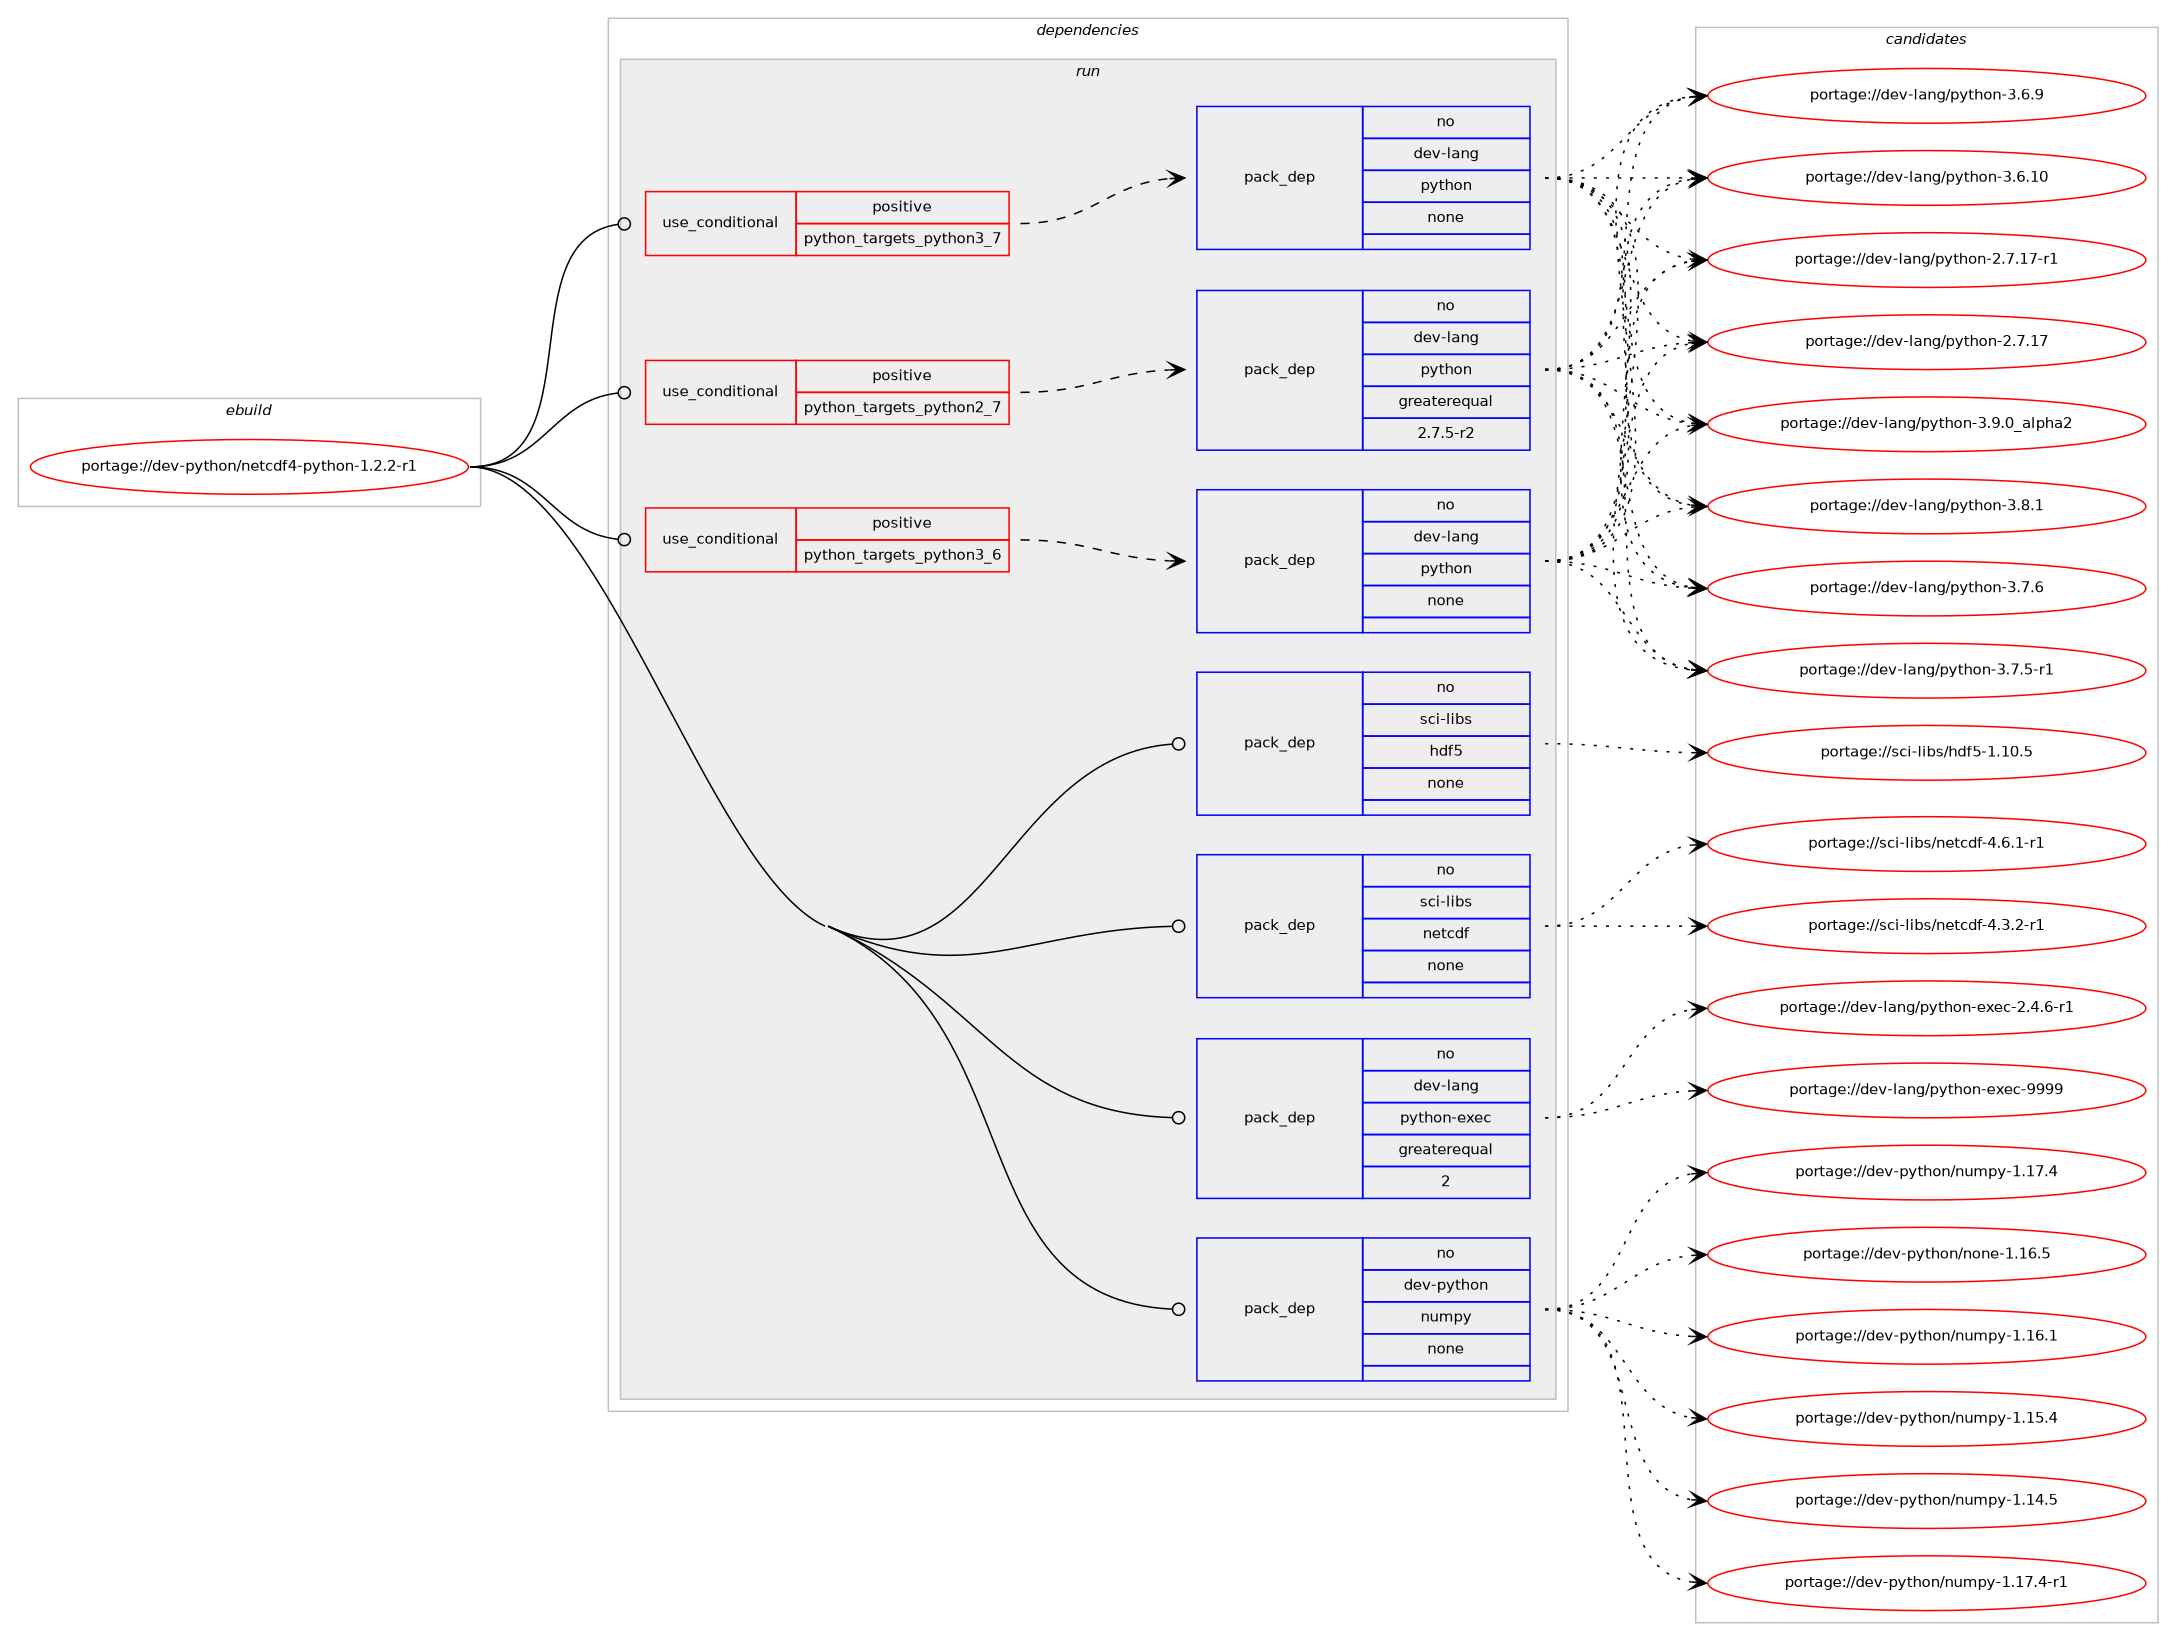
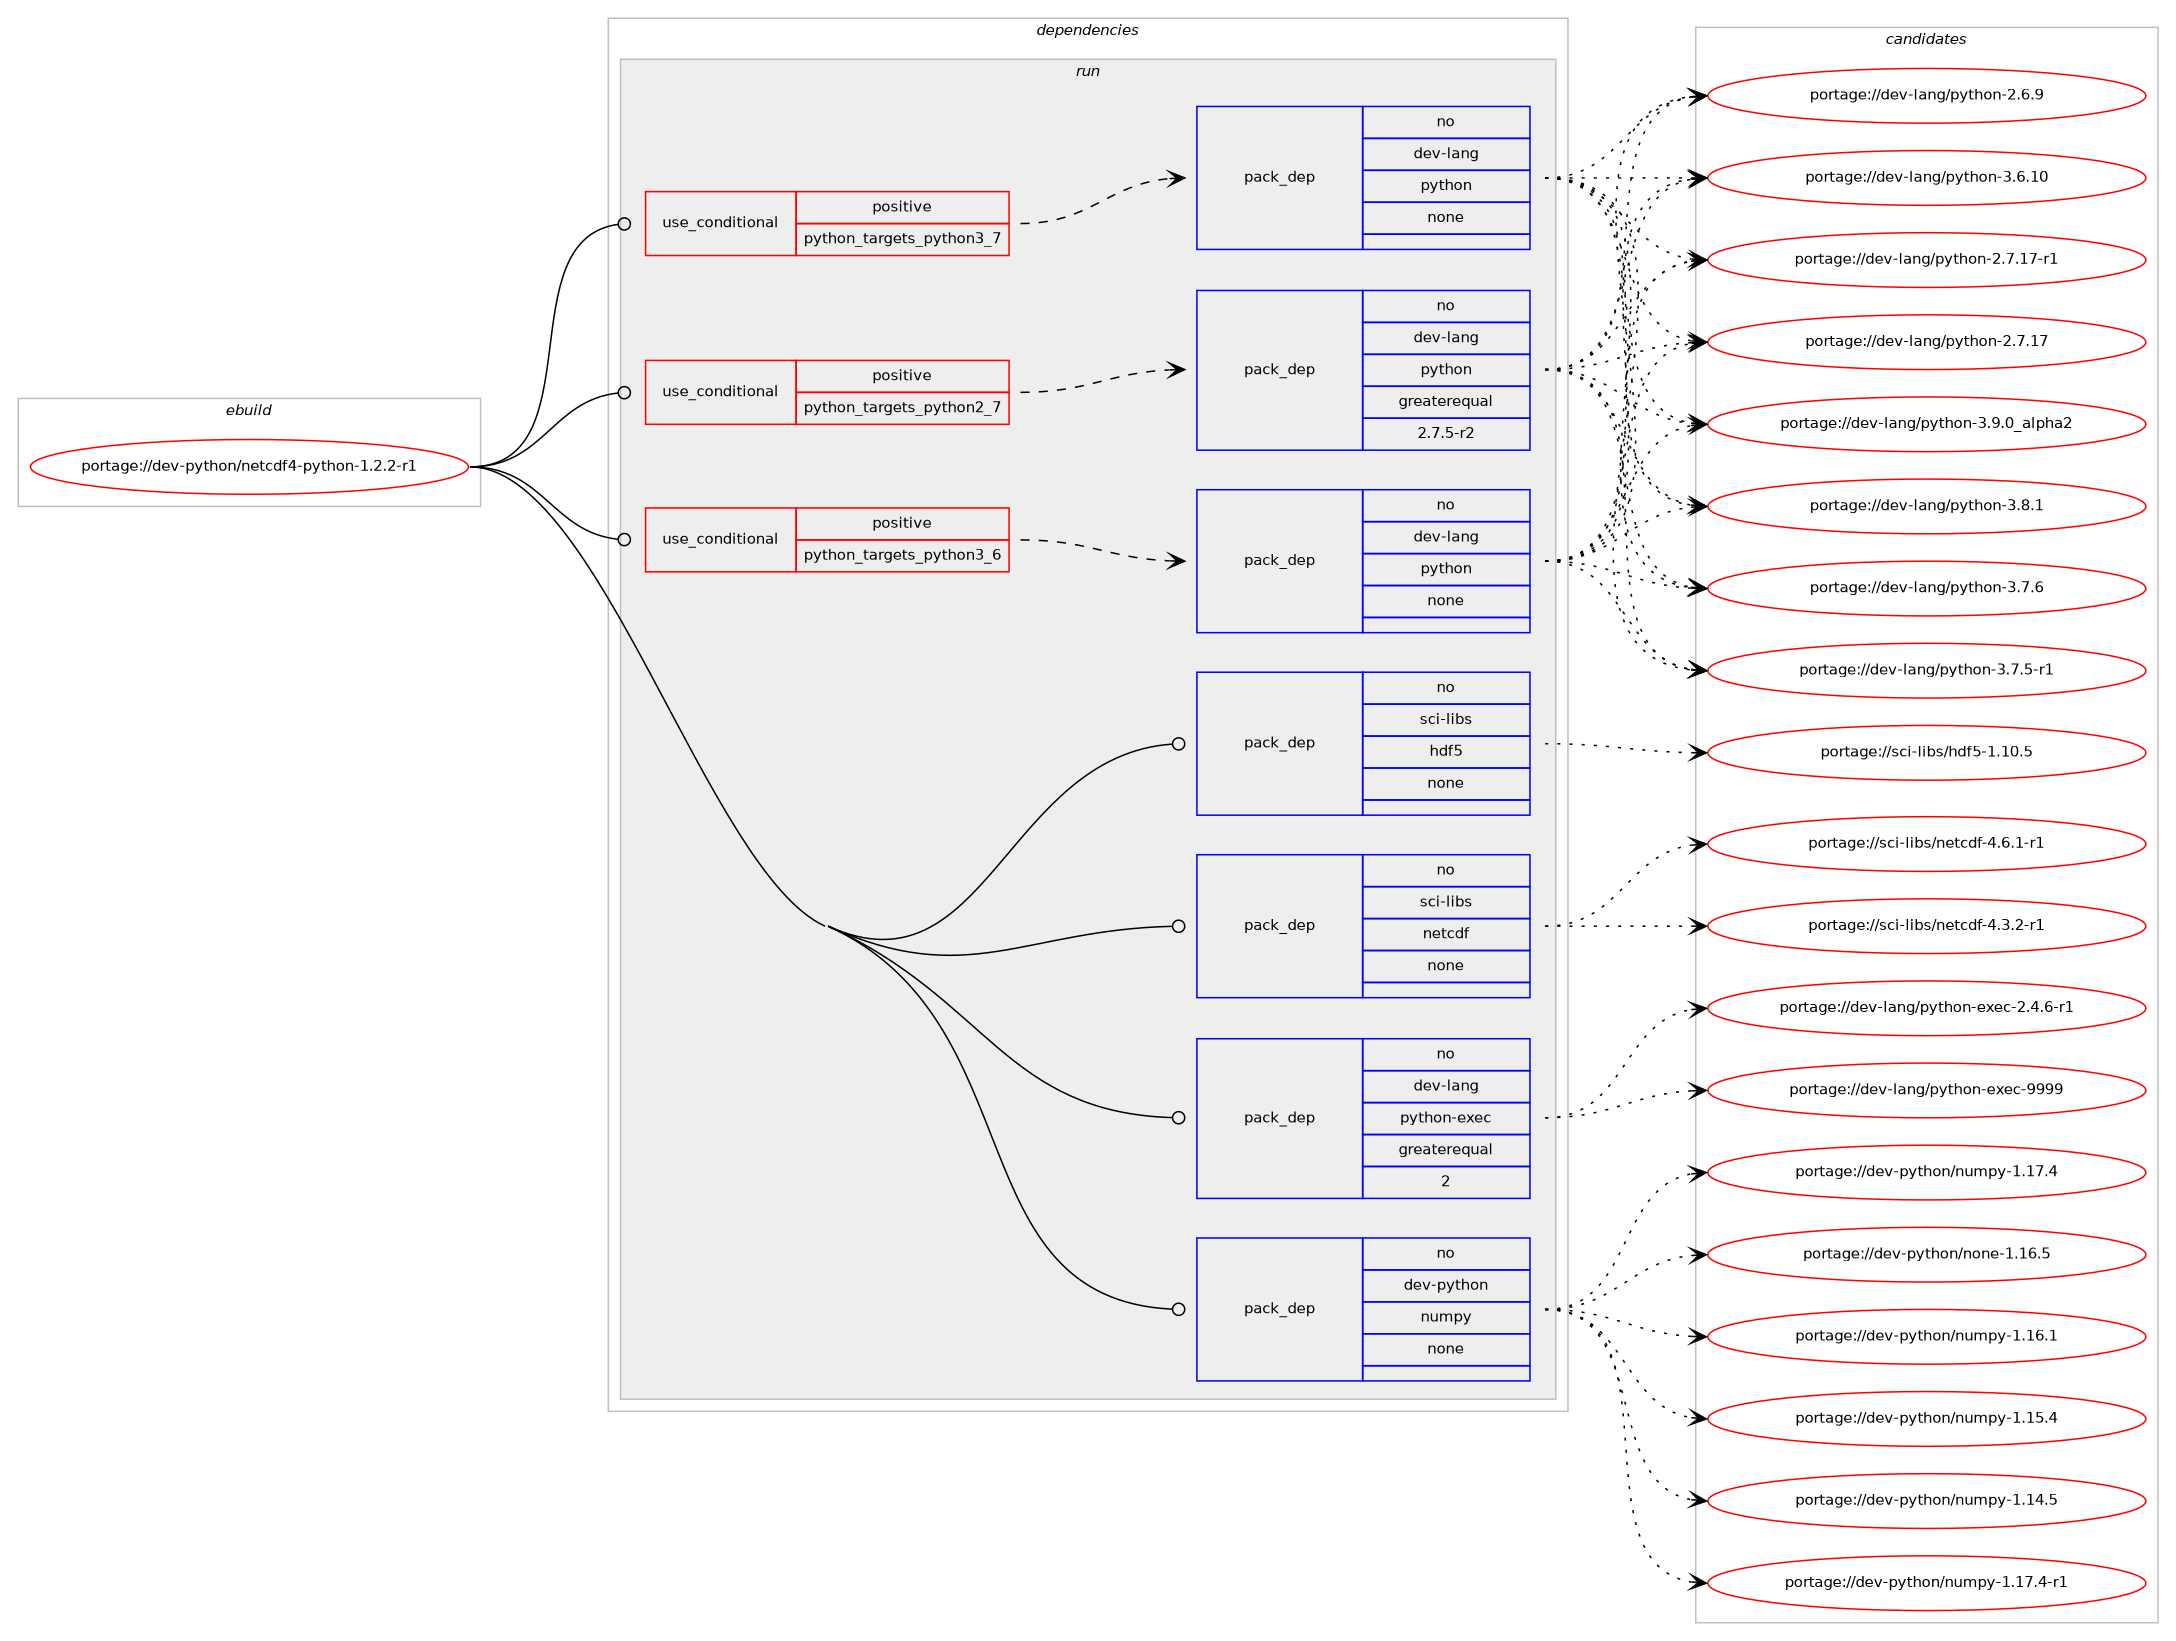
node "portage://dev-lang/python-3.6.9": label "portage://dev-lang/python-3.6.9" -> "portage://dev-lang/python-2.6.9"
